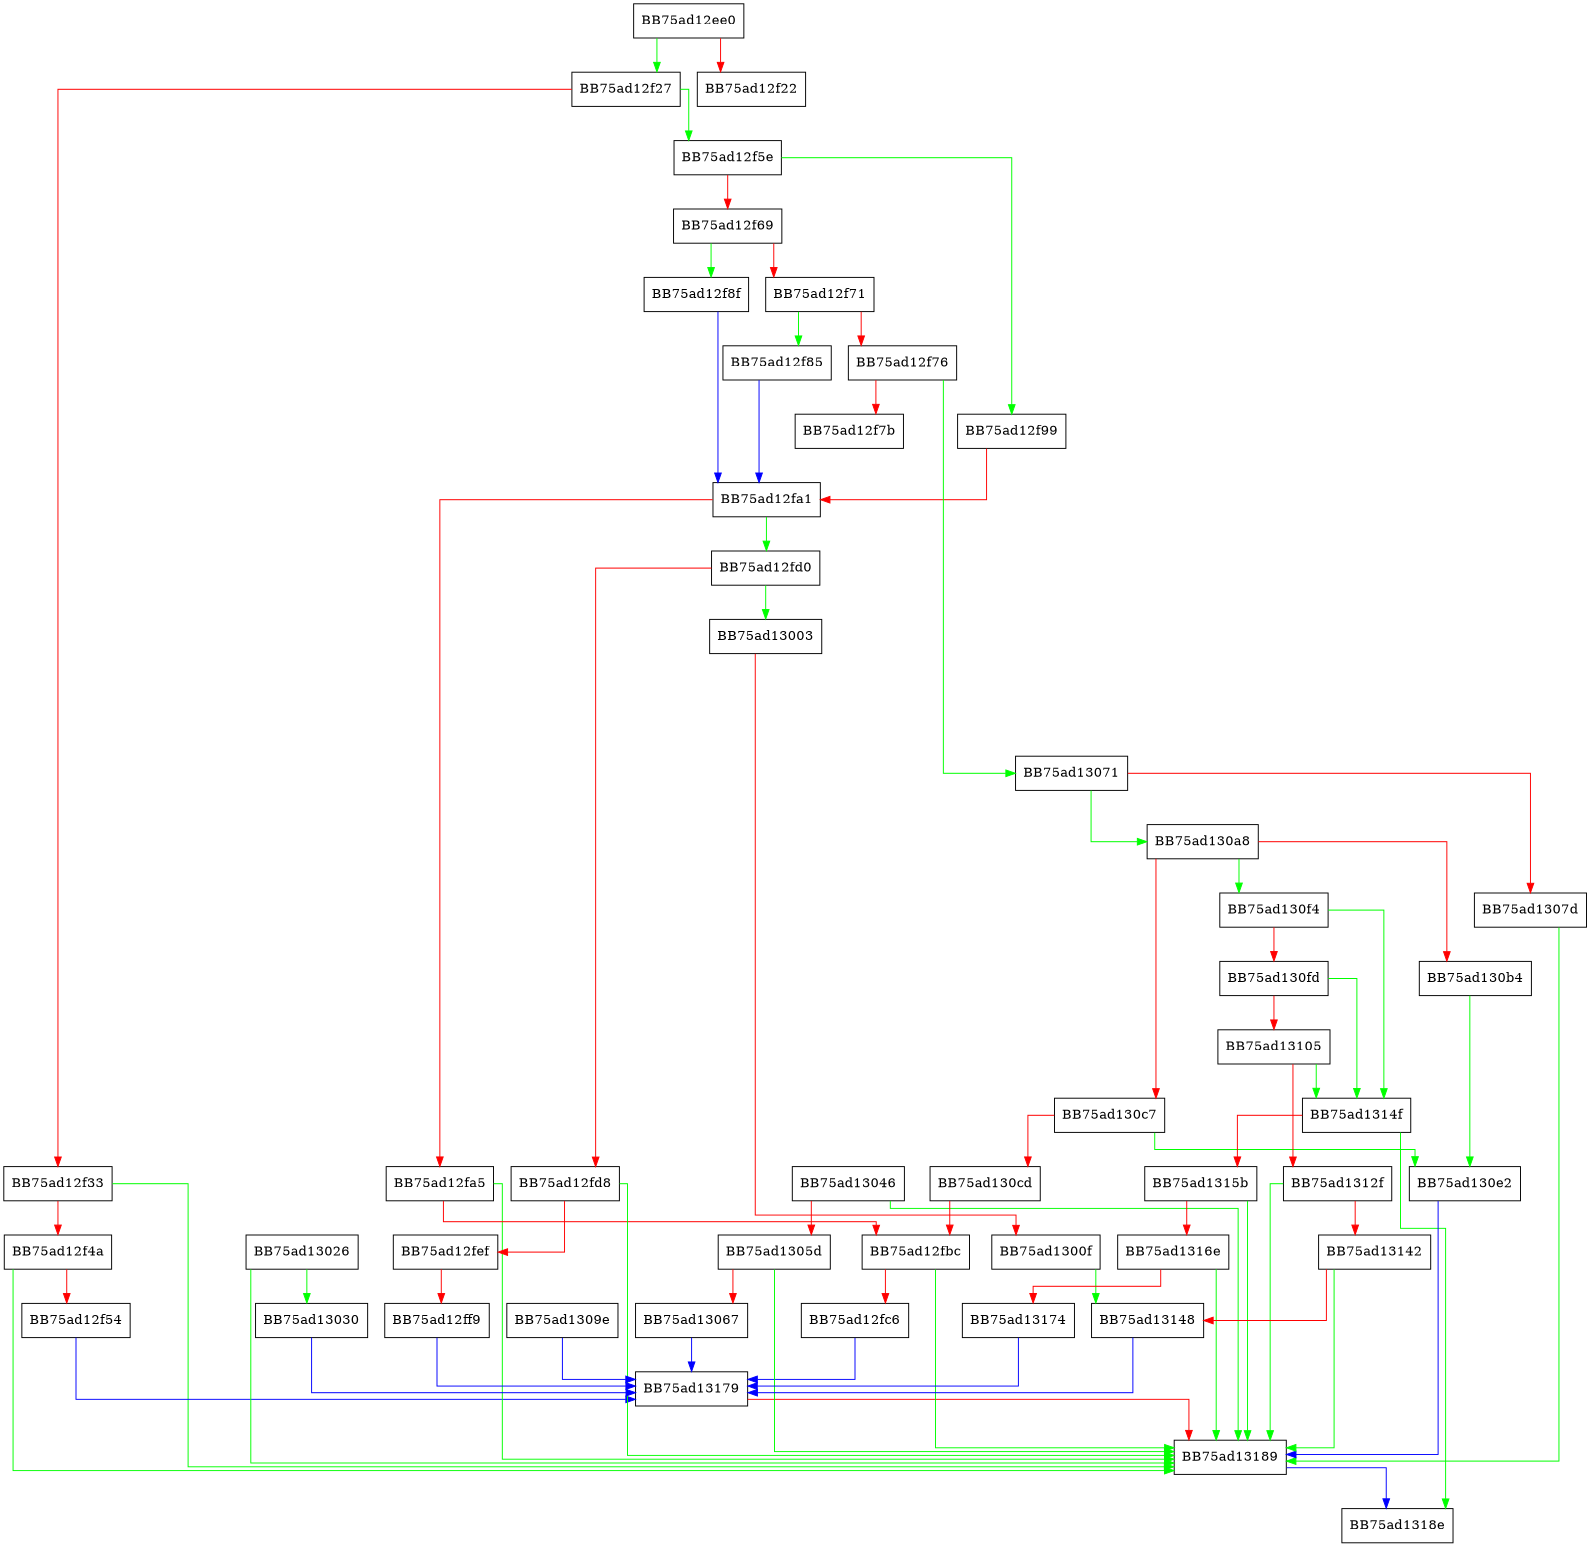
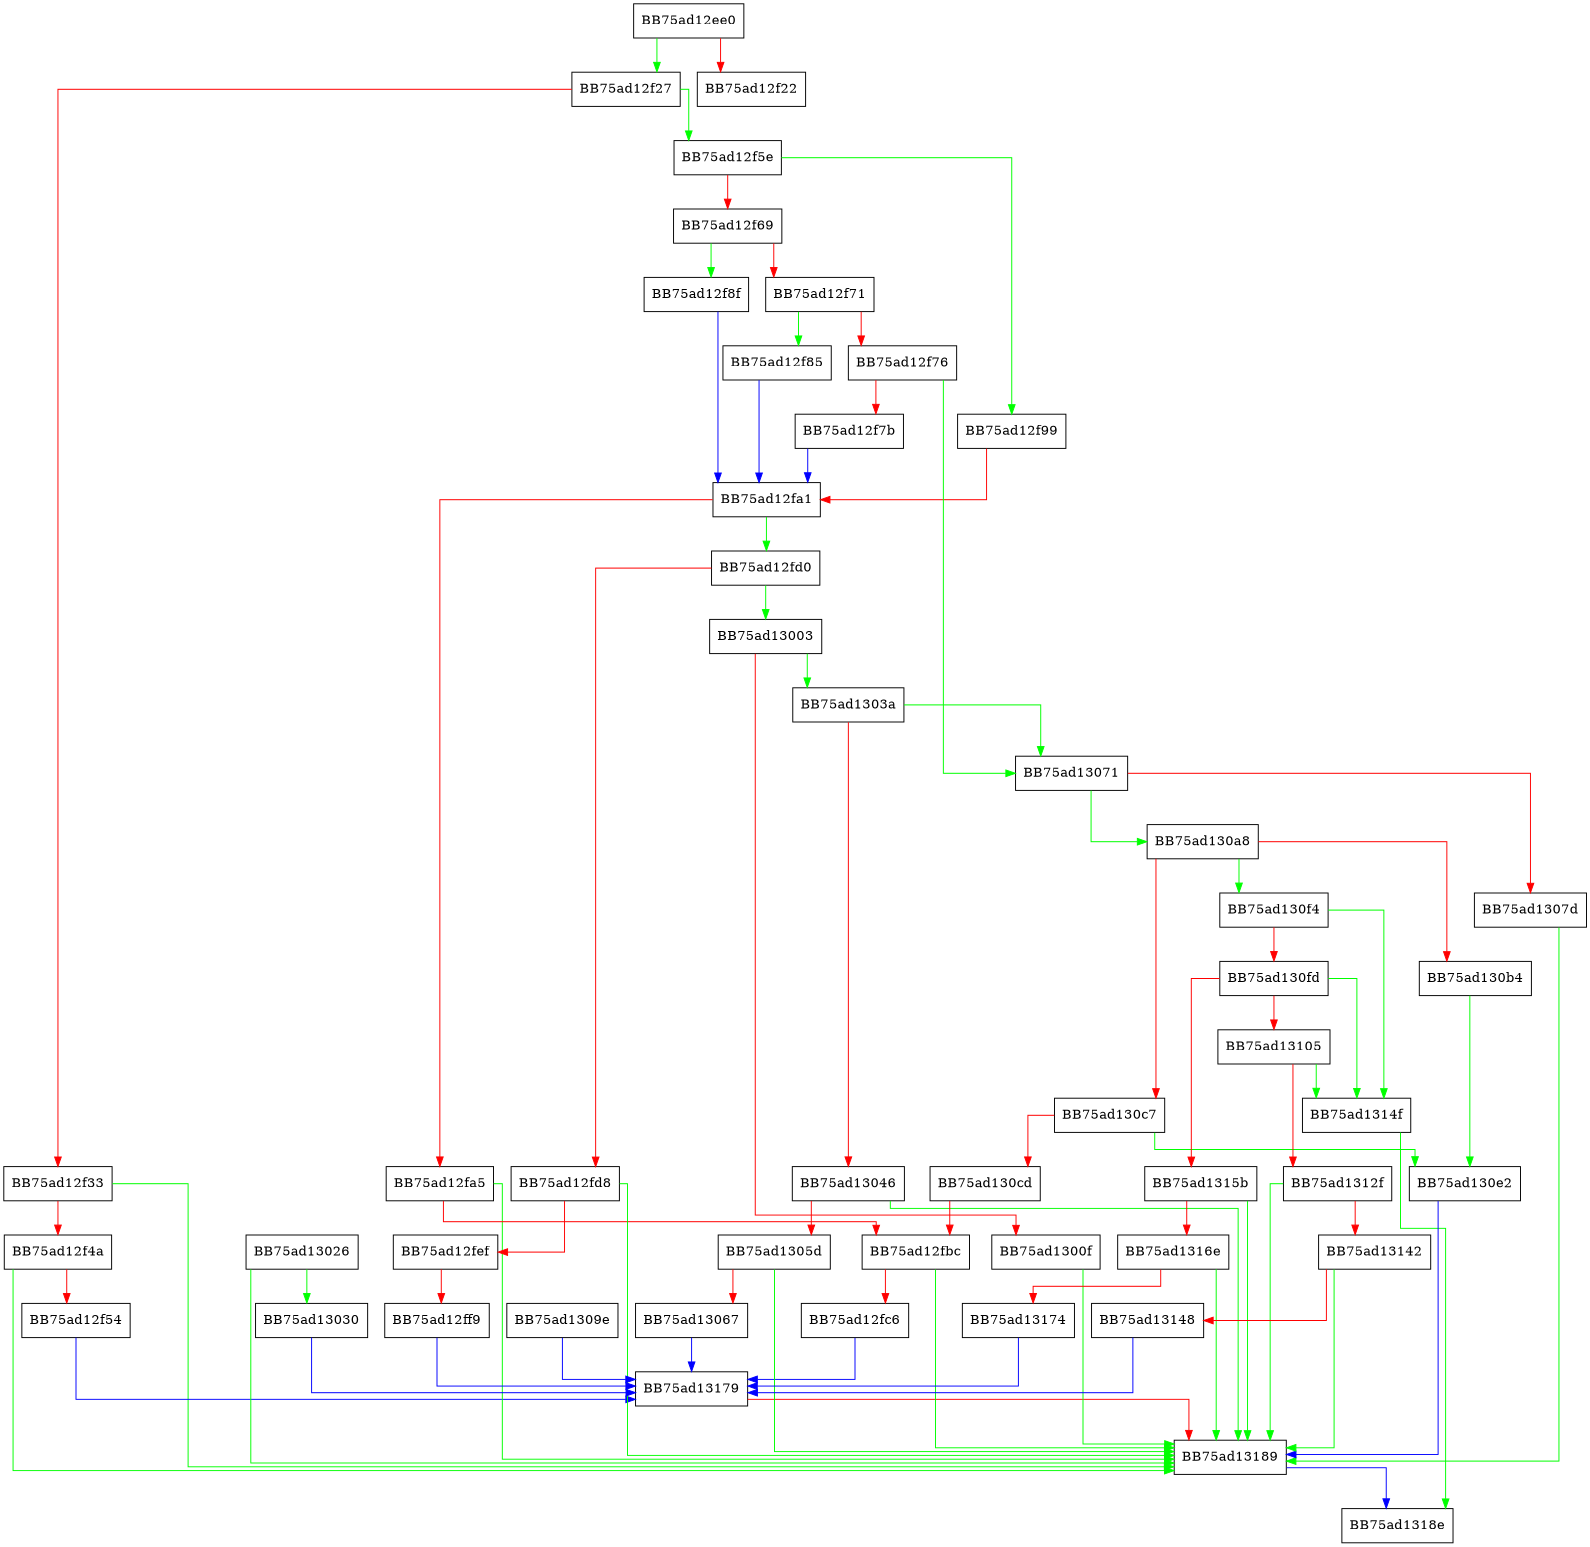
edge "BB75ad12f7b" -> "BB75ad12fa1": added
node "BB75ad1303a": added
edge "BB75ad1314f" -> "BB75ad1315b": now "BB75ad130fd" -> "BB75ad1315b"
edge "BB75ad1300f" -> "BB75ad13148": now "BB75ad1300f" -> "BB75ad13189"
